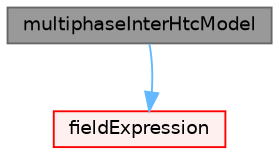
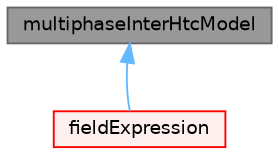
edge "multiphaseInterHtcModel" -> "fieldExpression": reversed
